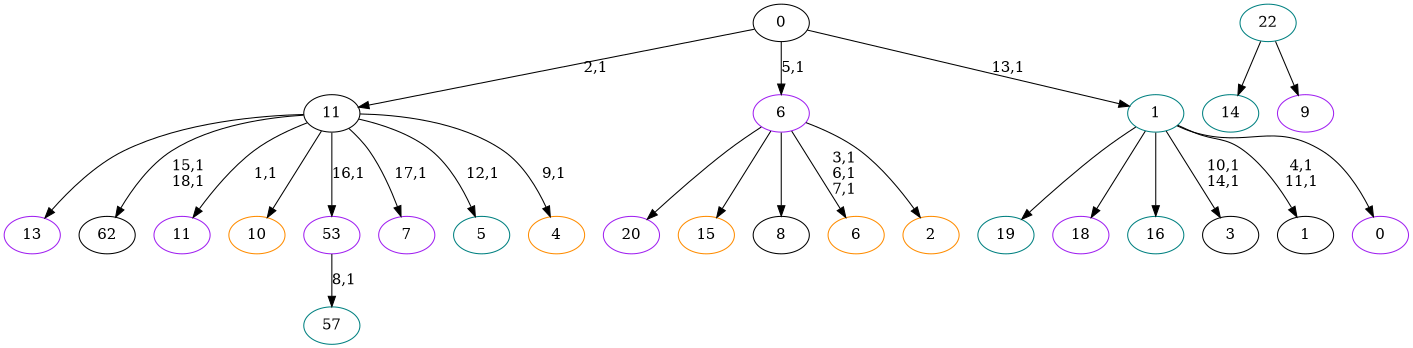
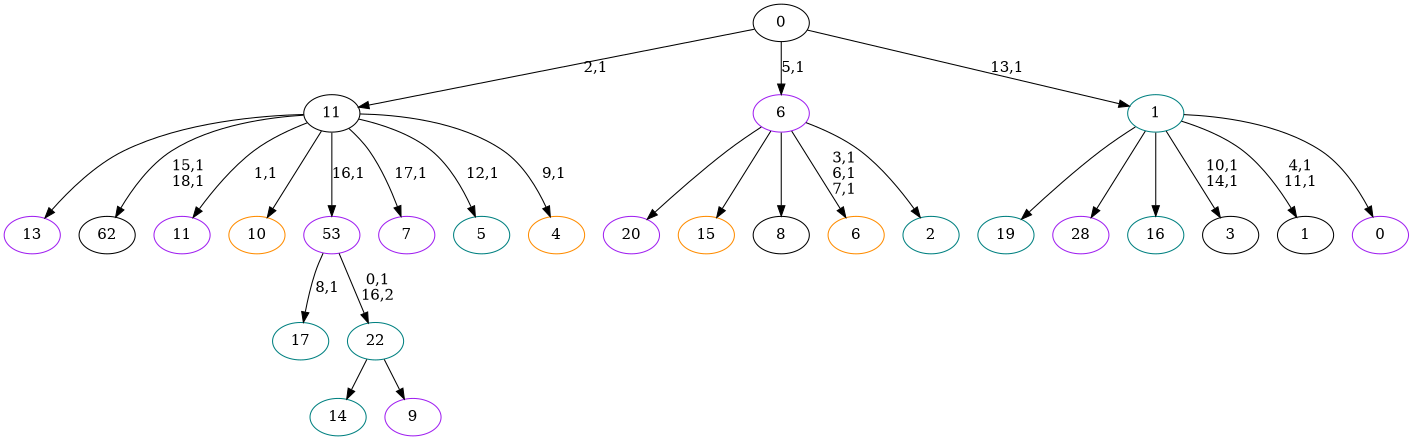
node "2": color darkorange -> teal
node "18": label "18" -> "28"
edge "53" -> "22": added, label "0,1 16,2"
node "57": label "57" -> "17"
